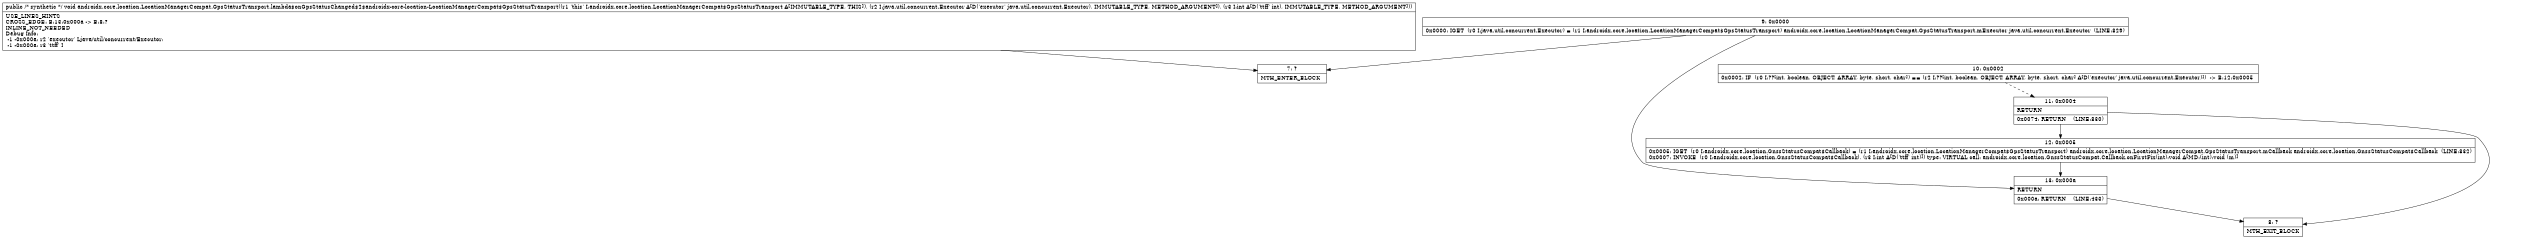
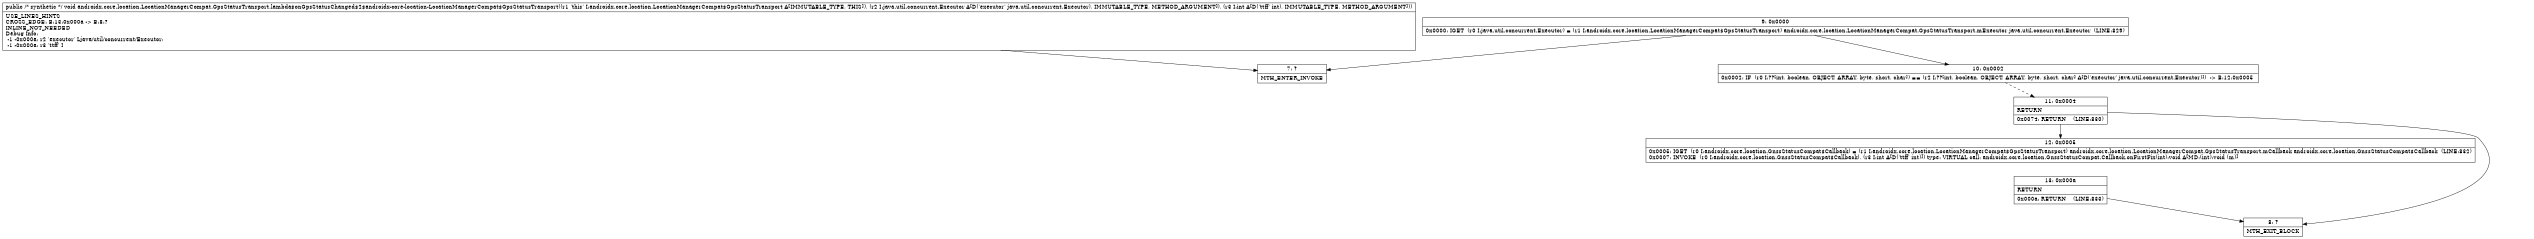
node "7: ?": text "MTH_ENTER_BLOCK" -> "MTH_ENTER_INVOKE"
edge "12: 0x0005" -> "13: 0x000a": removed
edge "9: 0x0000" -> "13: 0x000a": now "9: 0x0000" -> "10: 0x0002"
node "13: 0x000a": text "0x000a: RETURN    (LINE:433)" -> "0x000a: RETURN    (LINE:833)"
